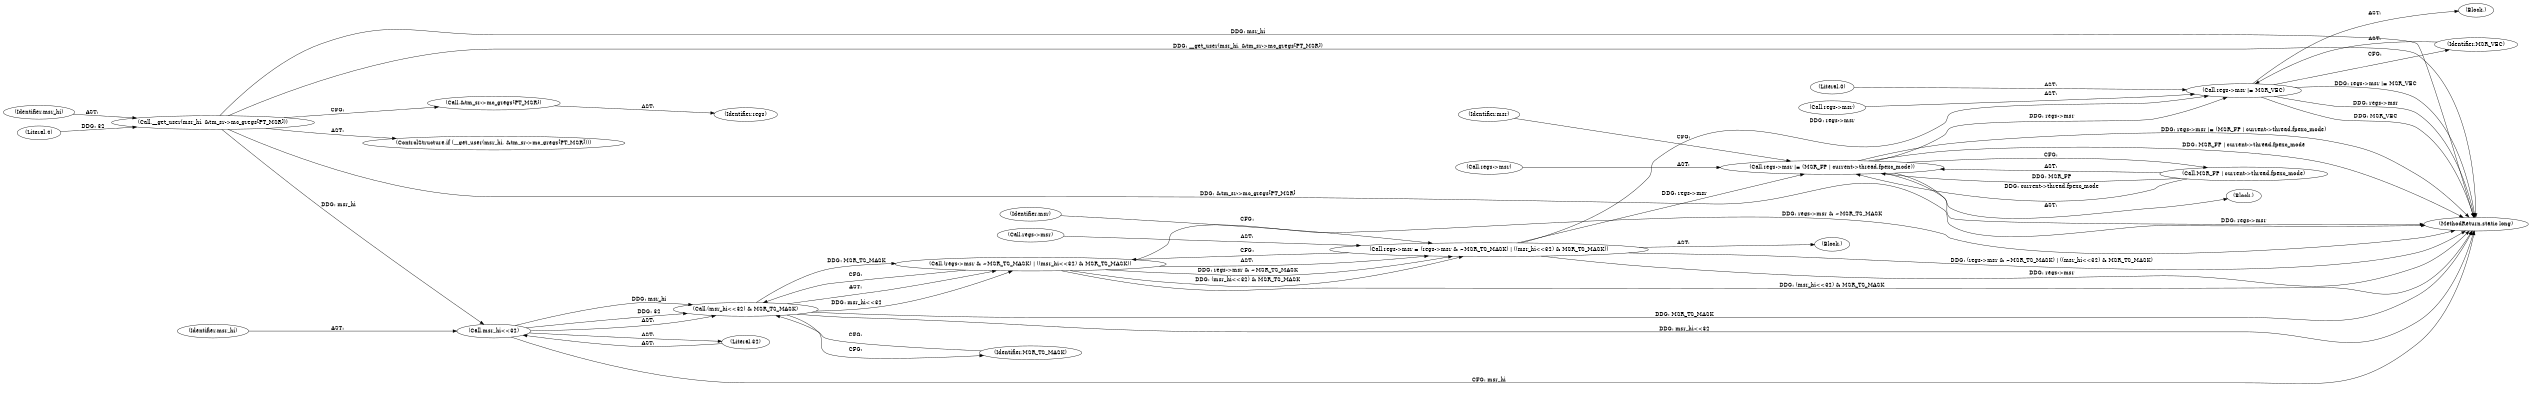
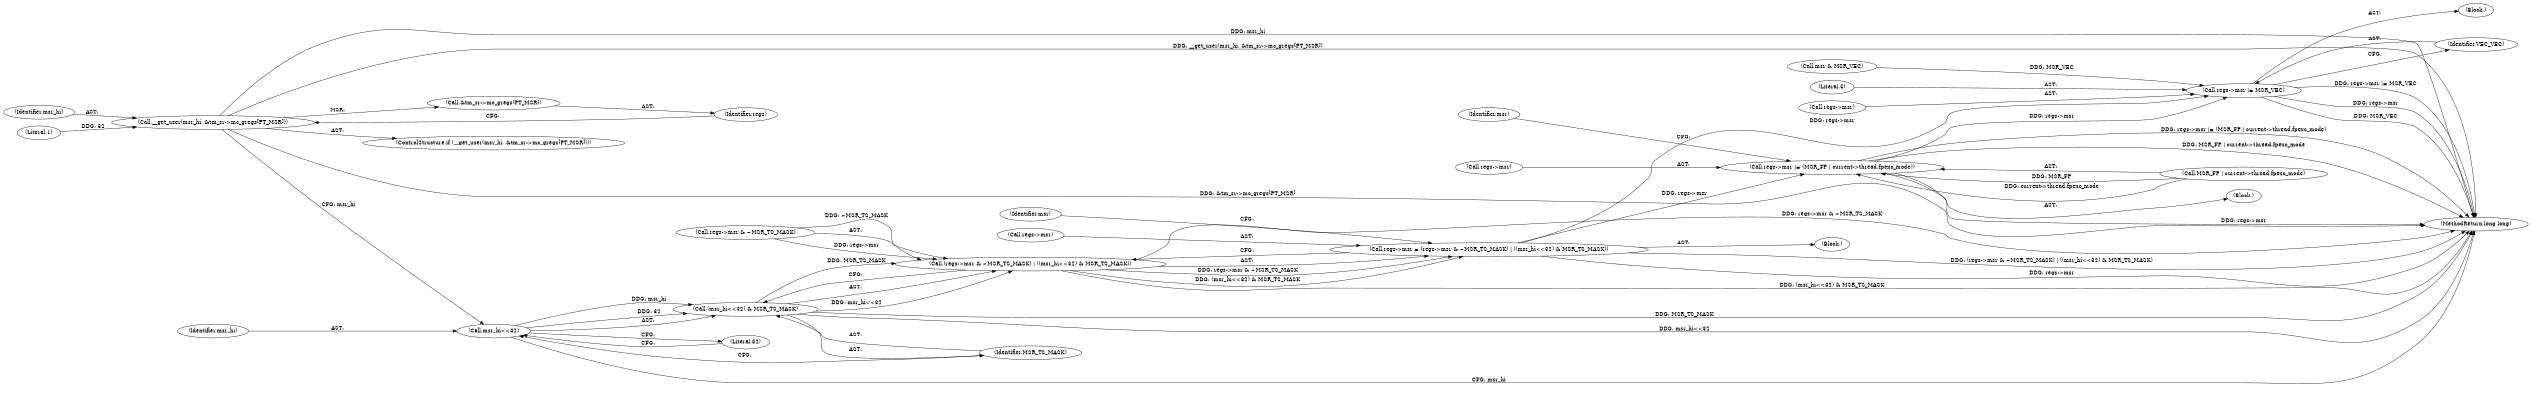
node "(Identifier,MSR_VEC)": label "(Identifier,MSR_VEC)" -> "(Identifier,VEC_VEC)"
node "(Call,msr & MSR_VEC)": added
node "(Literal,0)": label "(Literal,0)" -> "(Literal,5)"
edge "(Call,__get_user(msr_hi, &tm_sr->mc_gregs[PT_MSR]))" -> "(Call,&tm_sr->mc_gregs[PT_MSR])": label "CFG: " -> "MSR: "
edge "(Identifier,regs)" -> "(Call,__get_user(msr_hi, &tm_sr->mc_gregs[PT_MSR]))": added, label "CFG:"
node "(Literal,4)": label "(Literal,4)" -> "(Literal,1)"
edge "(Call,regs->msr |= (MSR_FP | current->thread.fpexc_mode))" -> "(Call,MSR_FP | current->thread.fpexc_mode)": removed, label "CFG:"
edge "(Call,__get_user(msr_hi, &tm_sr->mc_gregs[PT_MSR]))" -> "(Call,msr_hi<<32)": label "DDG: msr_hi" -> "CFG: msr_hi"
node "(MethodReturn,static long)": label "(MethodReturn,static long)" -> "(MethodReturn,long long)"
node "(Call,regs->msr & ~MSR_TS_MASK)": added
edge "(Call,msr_hi<<32)" -> "(Literal,32)": label "AST: " -> "CFG: "
edge "(Identifier,MSR_TS_MASK)" -> "(Call,(msr_hi<<32) & MSR_TS_MASK)": label "CFG: " -> "AST: "
edge "(Literal,32)" -> "(Call,msr_hi<<32)": label "AST: " -> "CFG: "
edge "(Call,(msr_hi<<32) & MSR_TS_MASK)" -> "(Identifier,MSR_TS_MASK)": label "CFG: " -> "AST: "
edge "(Identifier,MSR_TS_MASK)" -> "(Call,msr_hi<<32)": added, label "CFG:"
